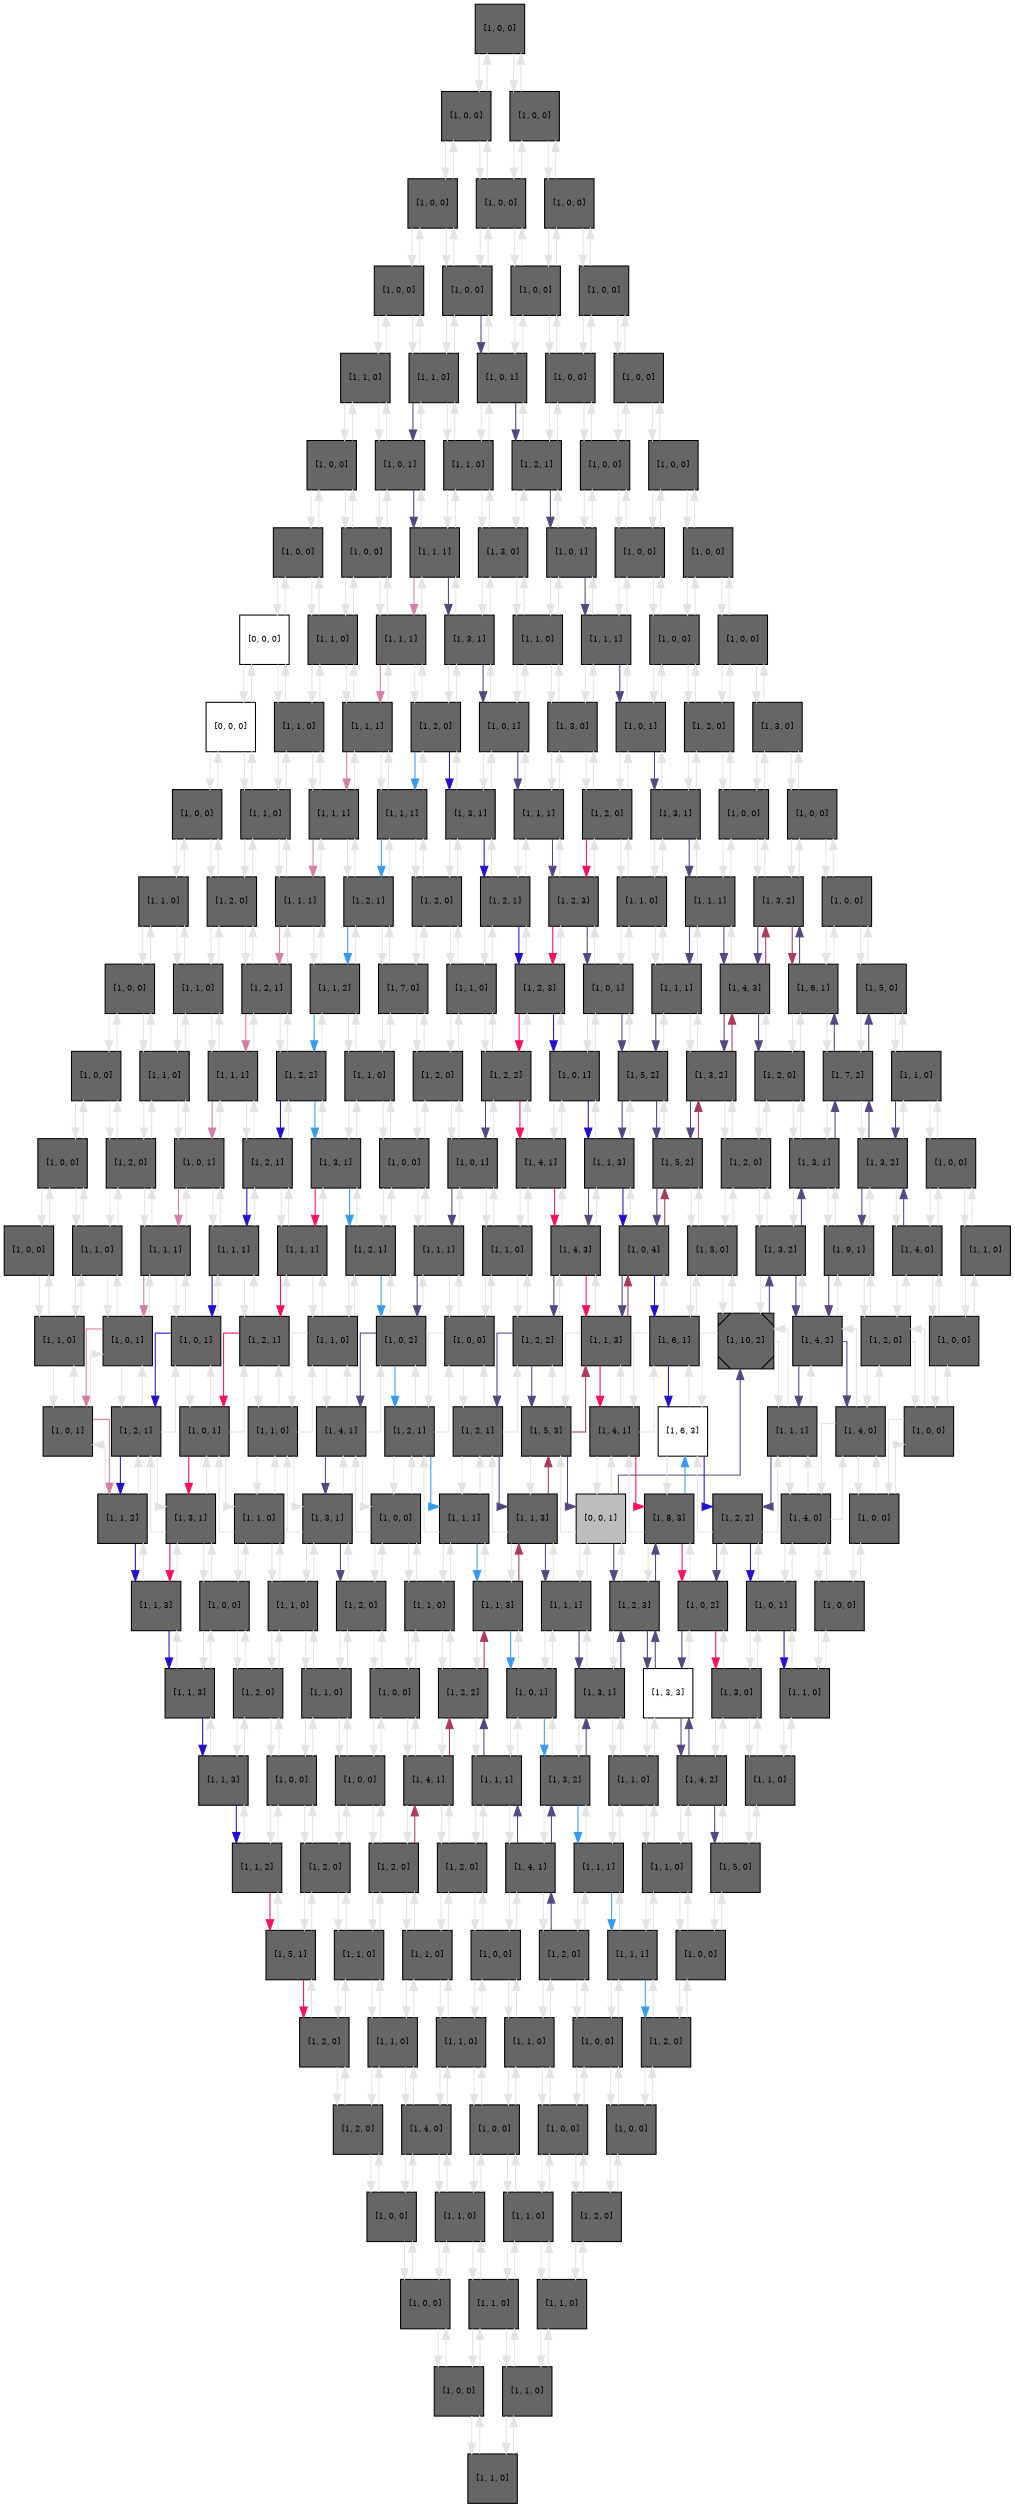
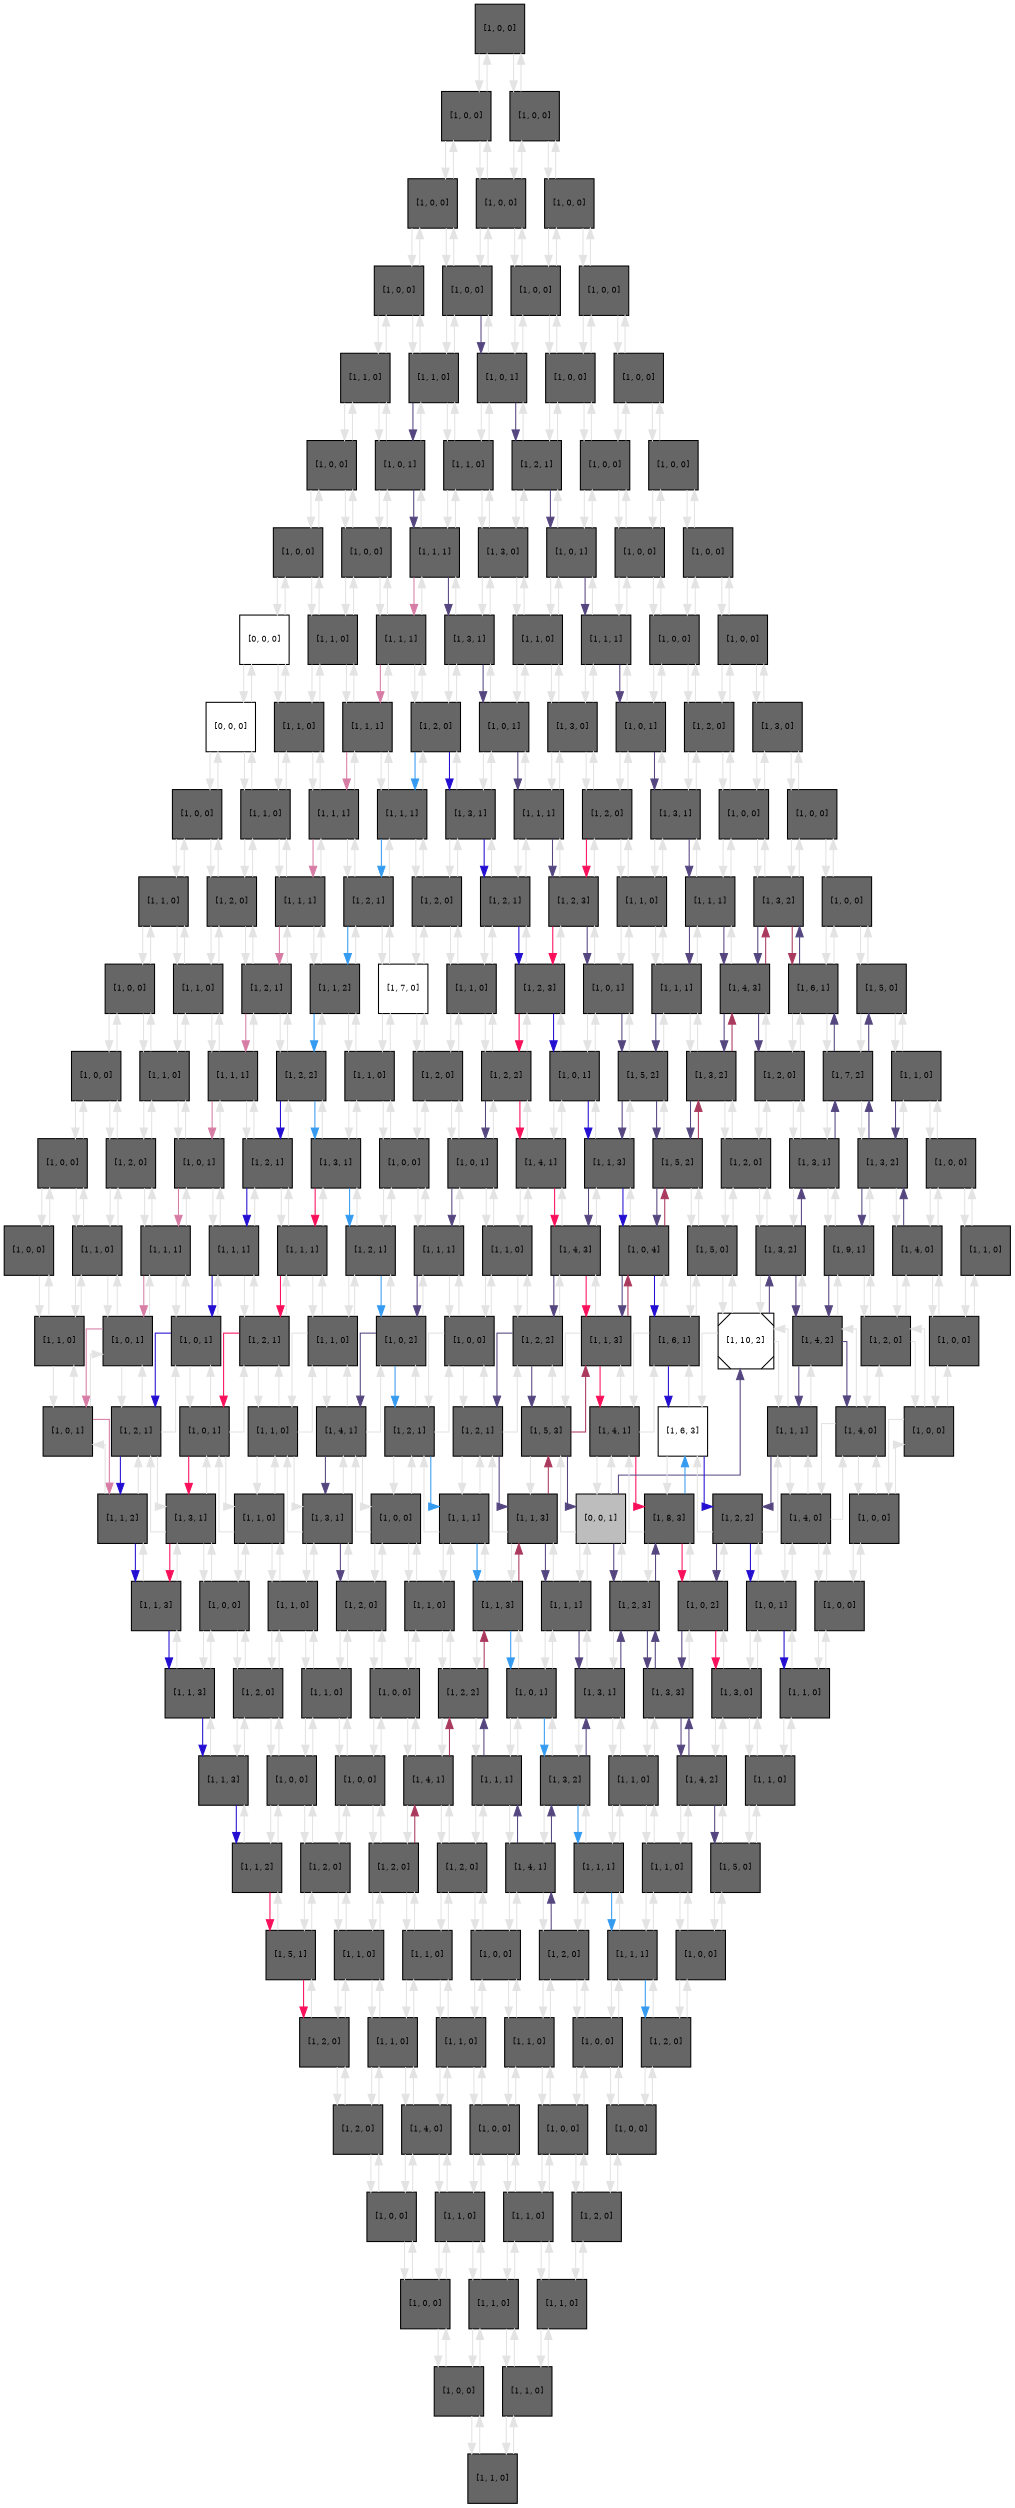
node "[1, 7, 0]": fillcolor #666666 -> #ffffff
node "[1, 10, 2]": fillcolor #666666 -> #ffffff
node "[1, 3, 3]": fillcolor #ffffff -> #666666
